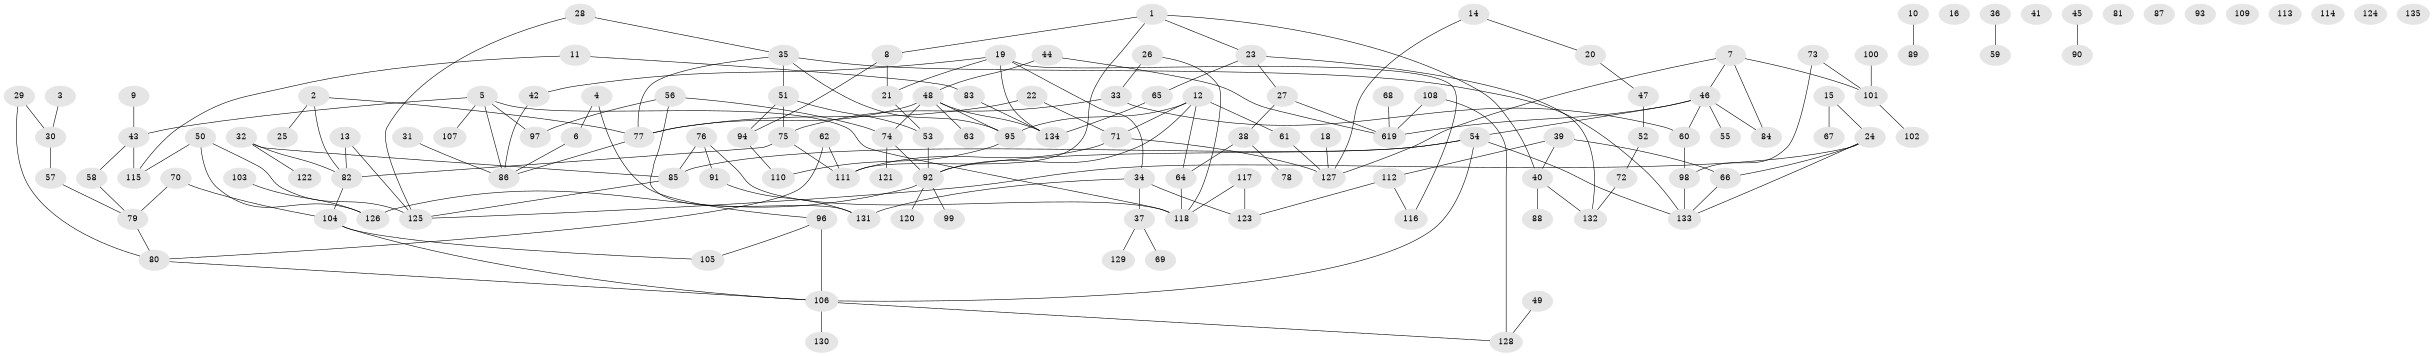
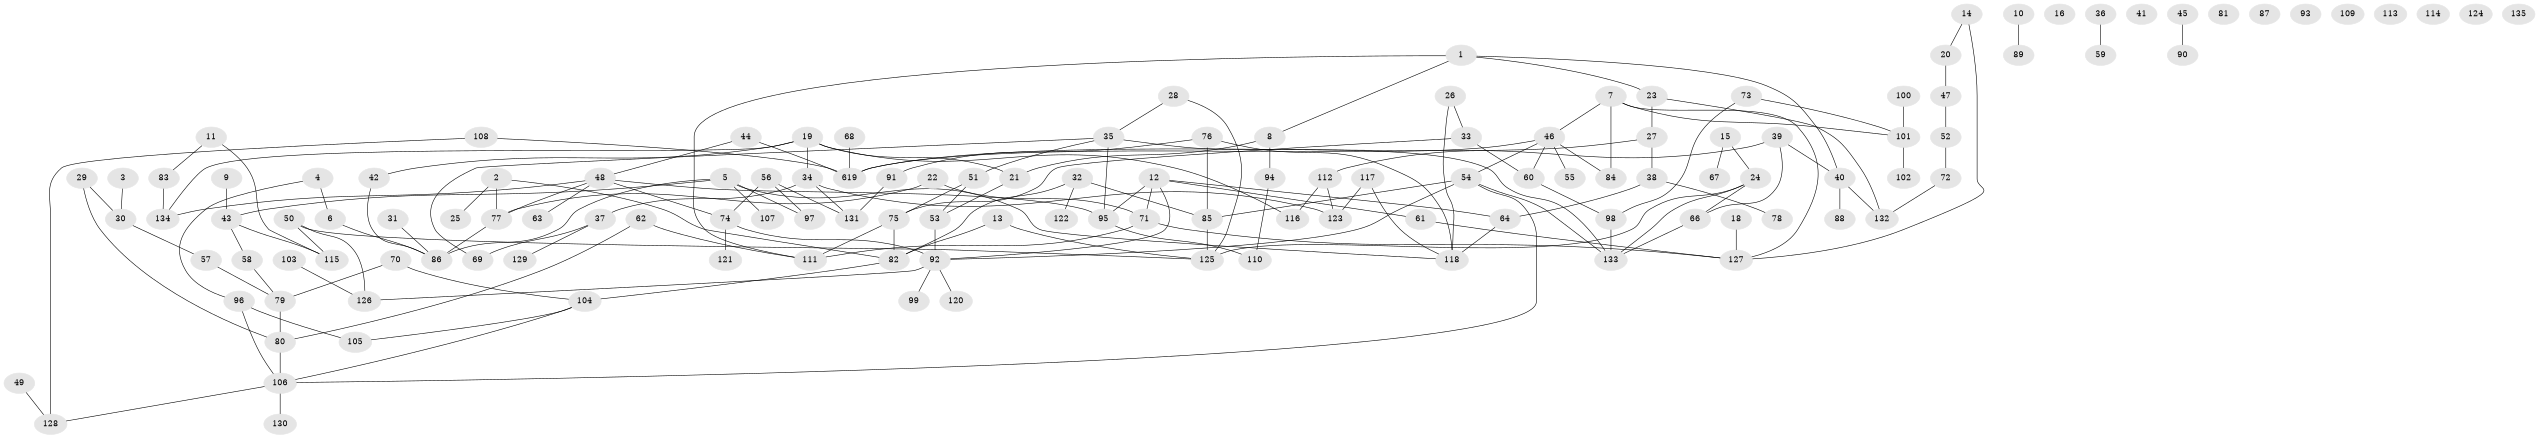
edge "35" -- "77": now "35" -- "69"
node "65": removed
edge "51" -- "94": removed
